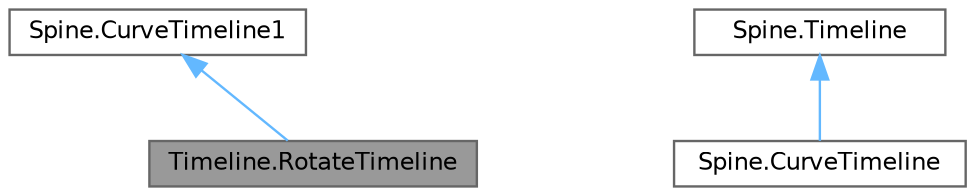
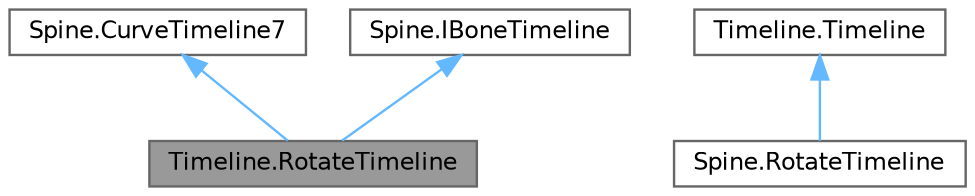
node "Spine.CurveTimeline1": label "Spine.CurveTimeline1" -> "Spine.CurveTimeline7"
node "Spine.IBoneTimeline": added
node "Spine.Timeline": label "Spine.Timeline" -> "Timeline.Timeline"
node "Spine.CurveTimeline": label "Spine.CurveTimeline" -> "Spine.RotateTimeline"
